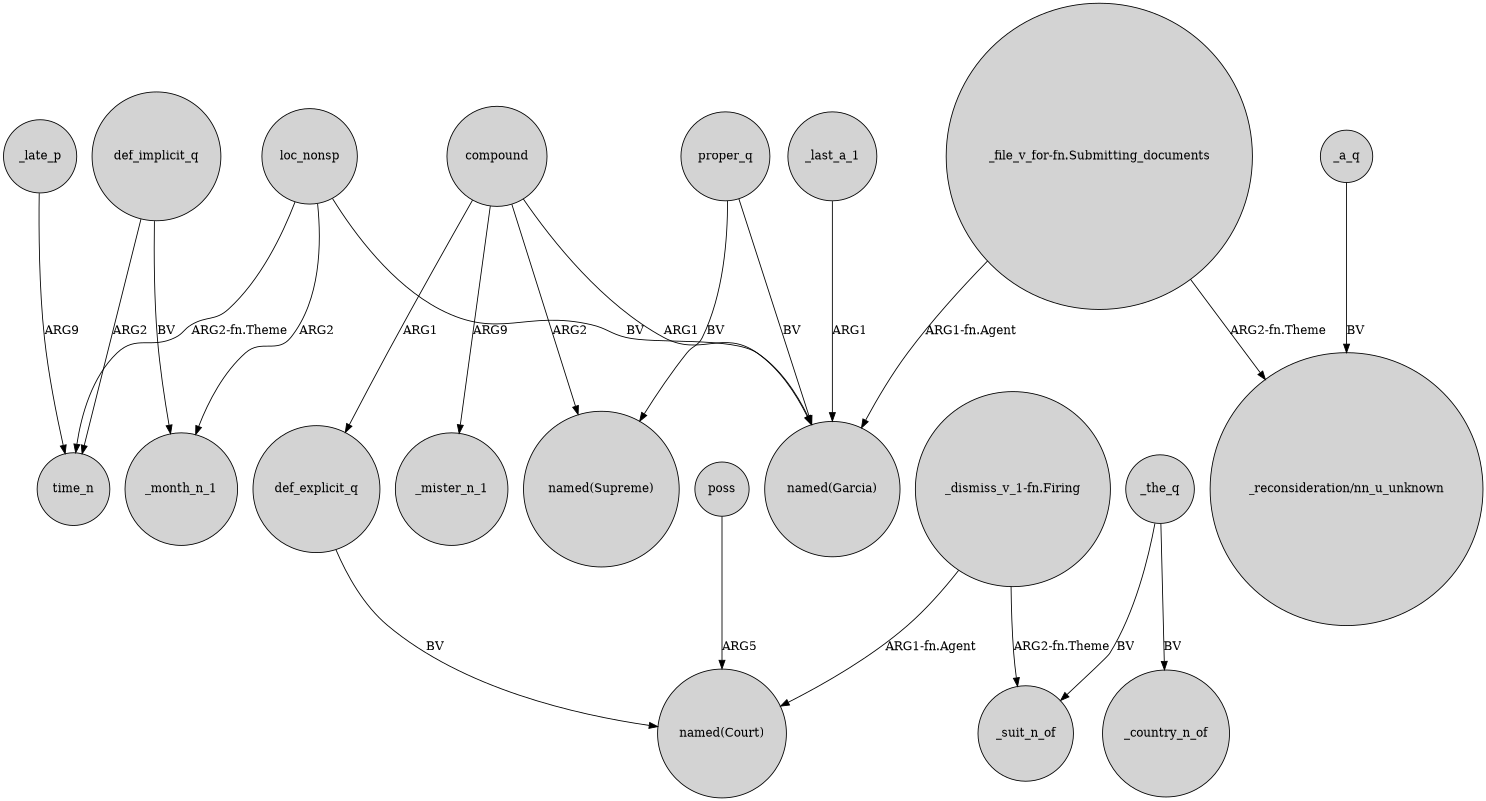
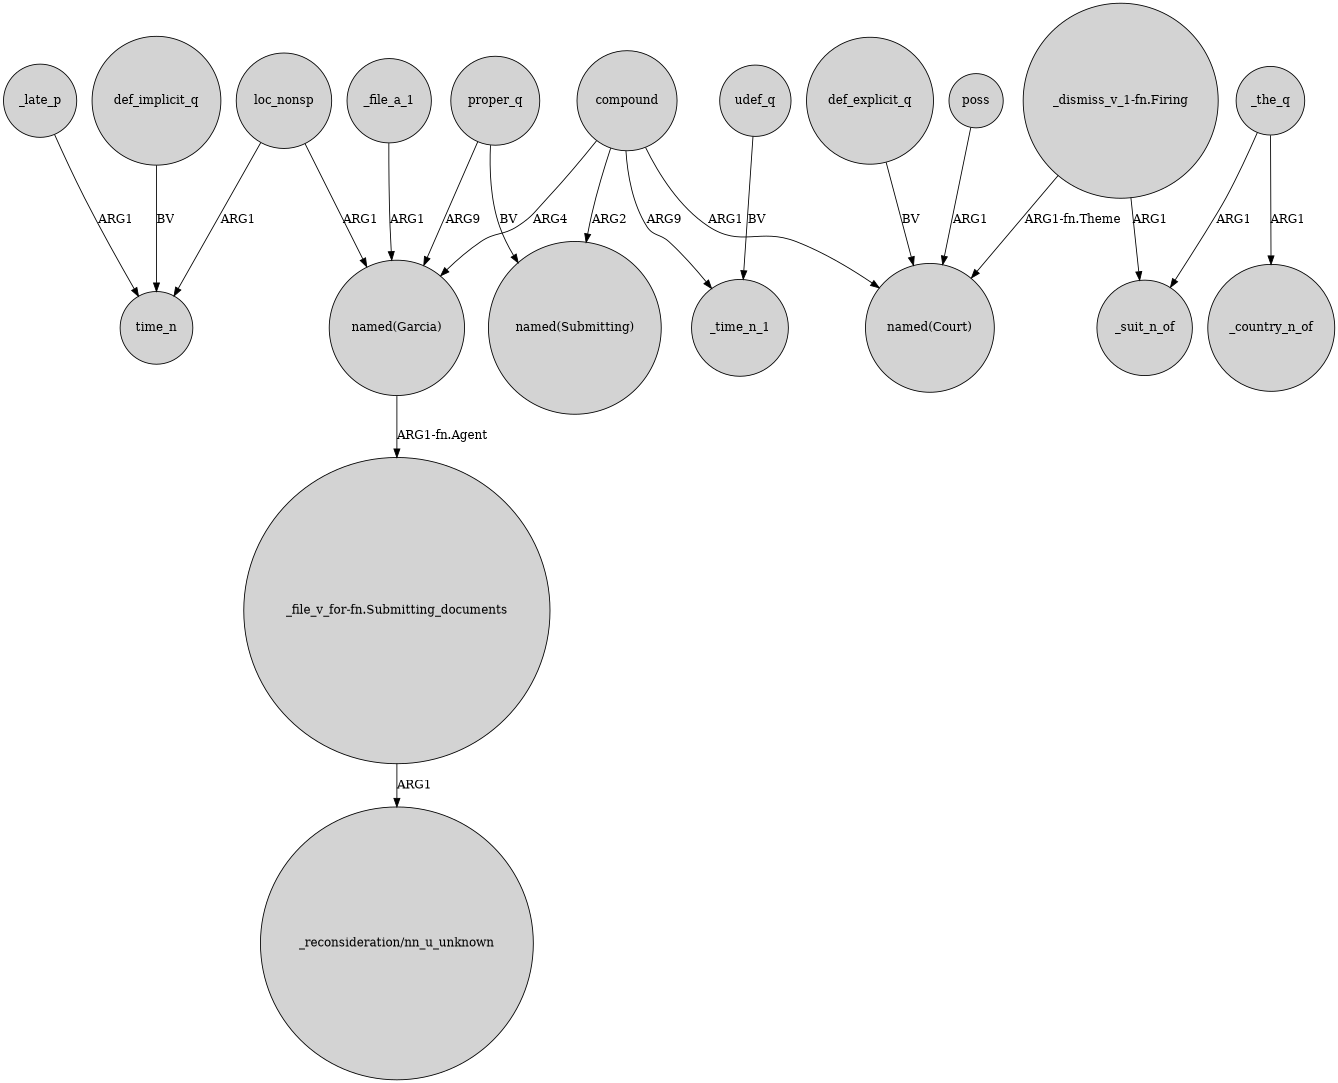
node "udef_q": added
node "_last_a_1": label "_last_a_1" -> "_file_a_1"
node "_a_q": removed
edge "compound" -> "def_explicit_q": now "compound" -> "named(Court)"
edge "_late_p" -> "time_n": label "ARG9" -> "ARG1"
edge "def_implicit_q" -> "time_n": label "ARG2" -> "BV"
edge "loc_nonsp" -> "time_n": label "ARG2-fn.Theme" -> "ARG1"
edge "loc_nonsp" -> "named(Garcia)": label "BV" -> "ARG1"
edge "compound" -> "named(Garcia)": label "ARG1" -> "ARG4"
edge "proper_q" -> "named(Garcia)": label "BV" -> "ARG9"
edge "_file_v_for-fn.Submitting_documents" -> "_reconsideration/nn_u_unknown": label "ARG2-fn.Theme" -> "ARG1"
edge "_file_v_for-fn.Submitting_documents" -> "named(Garcia)": reversed
node "_month_n_1": removed
node "_mister_n_1": label "_mister_n_1" -> "_time_n_1"
node "named(Supreme)": label "named(Supreme)" -> "named(Submitting)"
edge "poss" -> "named(Court)": label "ARG5" -> "ARG1"
edge "_dismiss_v_1-fn.Firing" -> "named(Court)": label "ARG1-fn.Agent" -> "ARG1-fn.Theme"
edge "_dismiss_v_1-fn.Firing" -> "_suit_n_of": label "ARG2-fn.Theme" -> "ARG1"
edge "_the_q" -> "_suit_n_of": label "BV" -> "ARG1"
edge "_the_q" -> "_country_n_of": label "BV" -> "ARG1"
